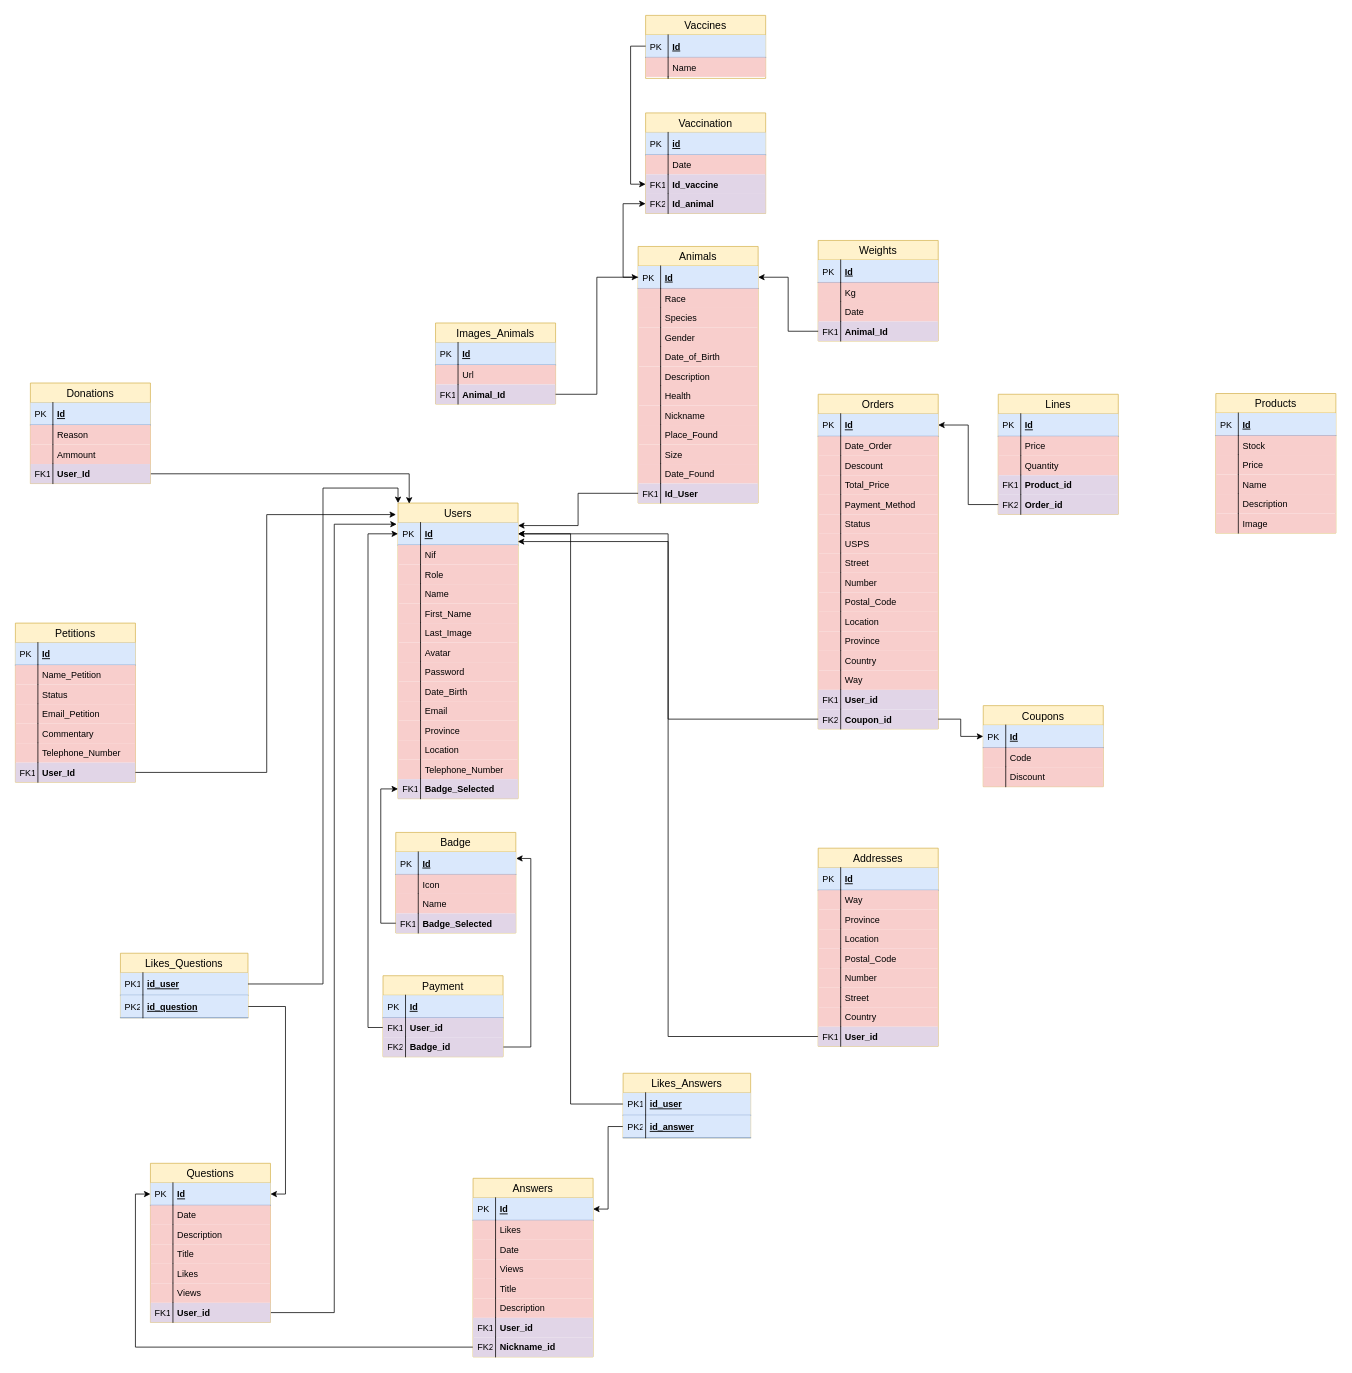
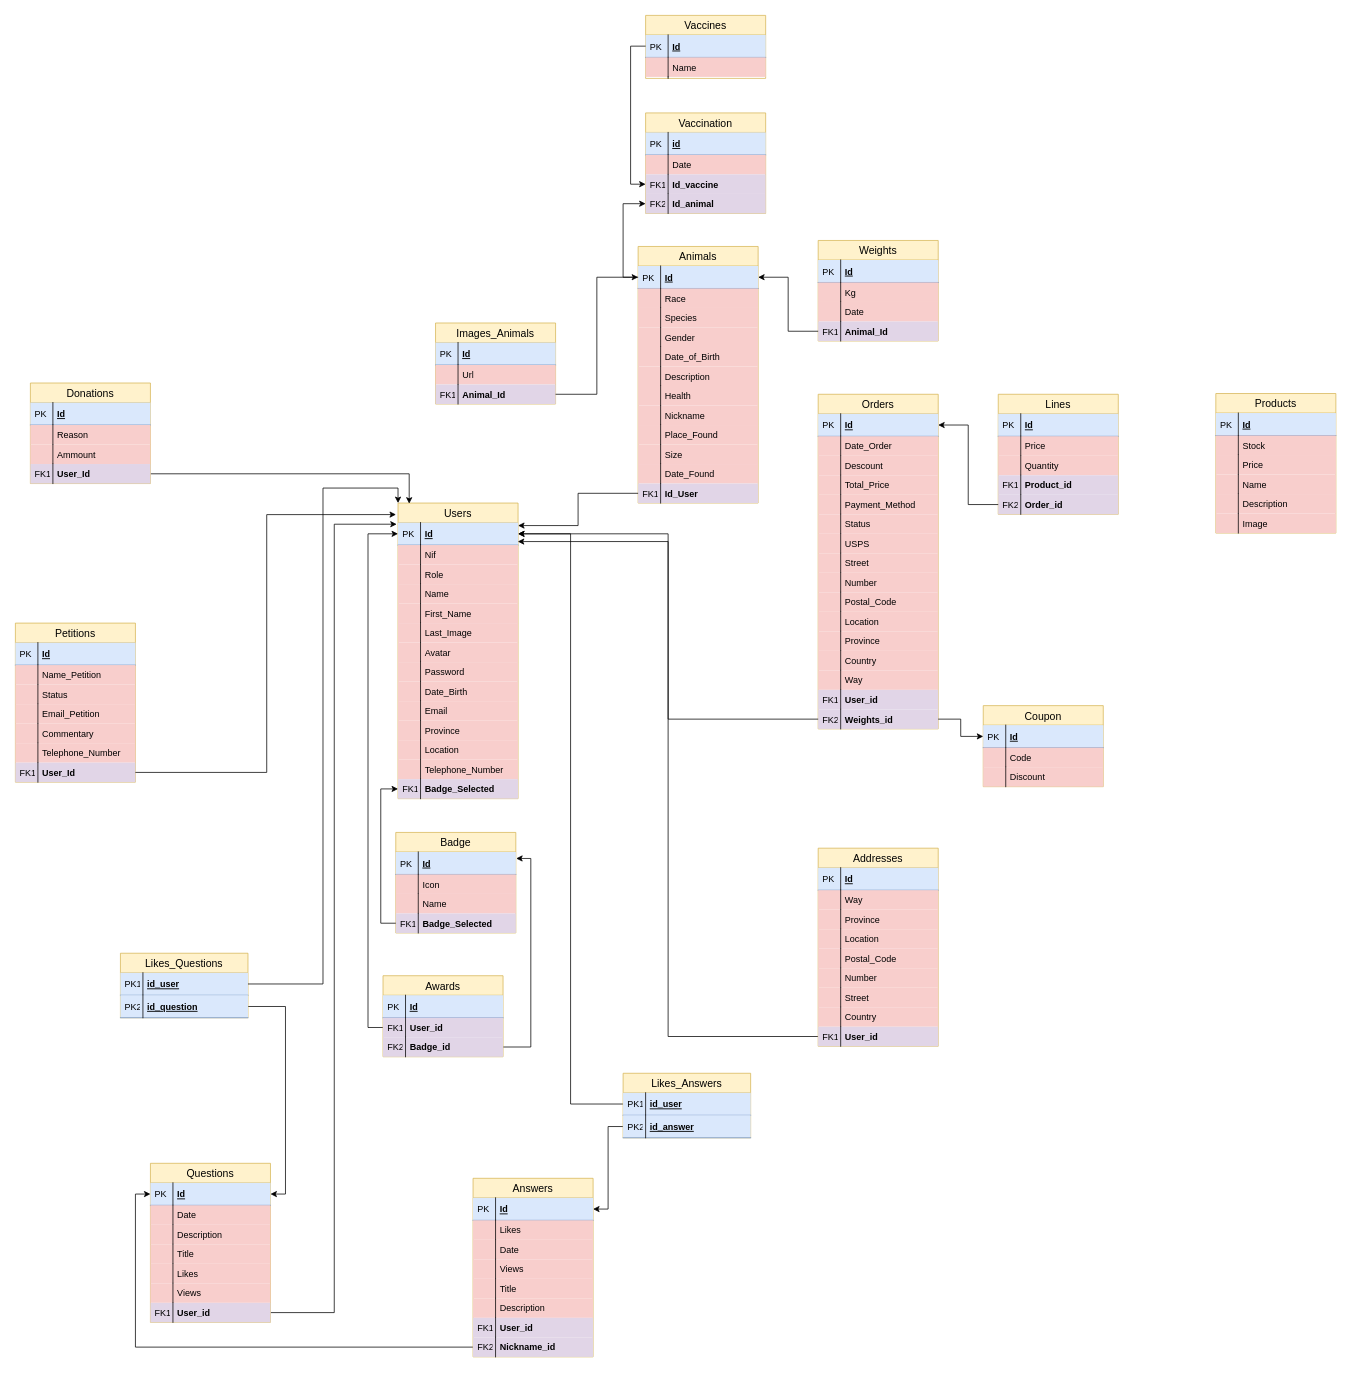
node "Coupons": label "Coupons" -> "Coupon"
node "Coupon_id": label "Coupon_id" -> "Weights_id"
node "Payment": label "Payment" -> "Awards"
